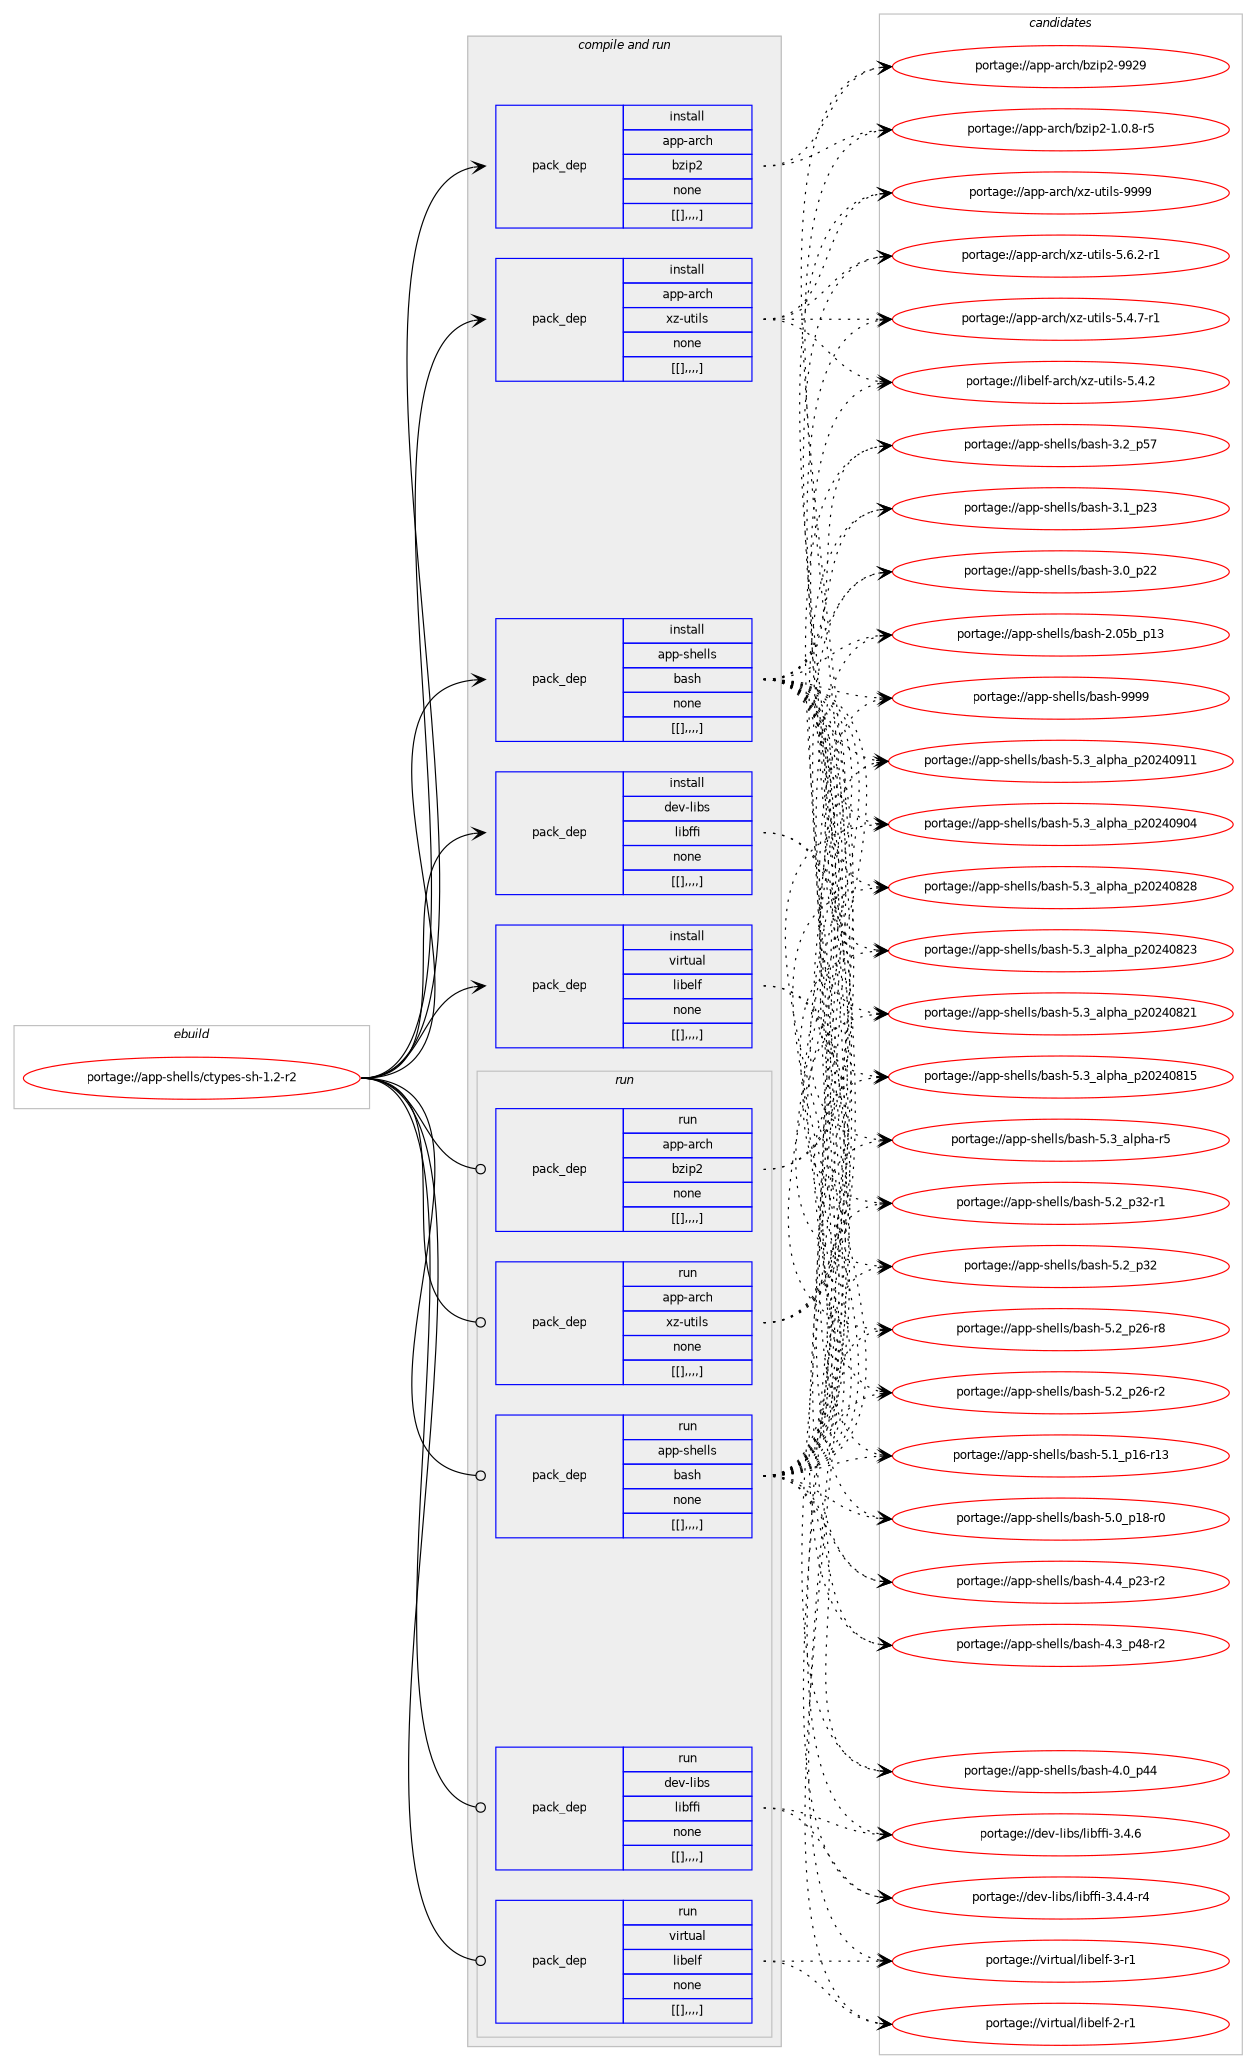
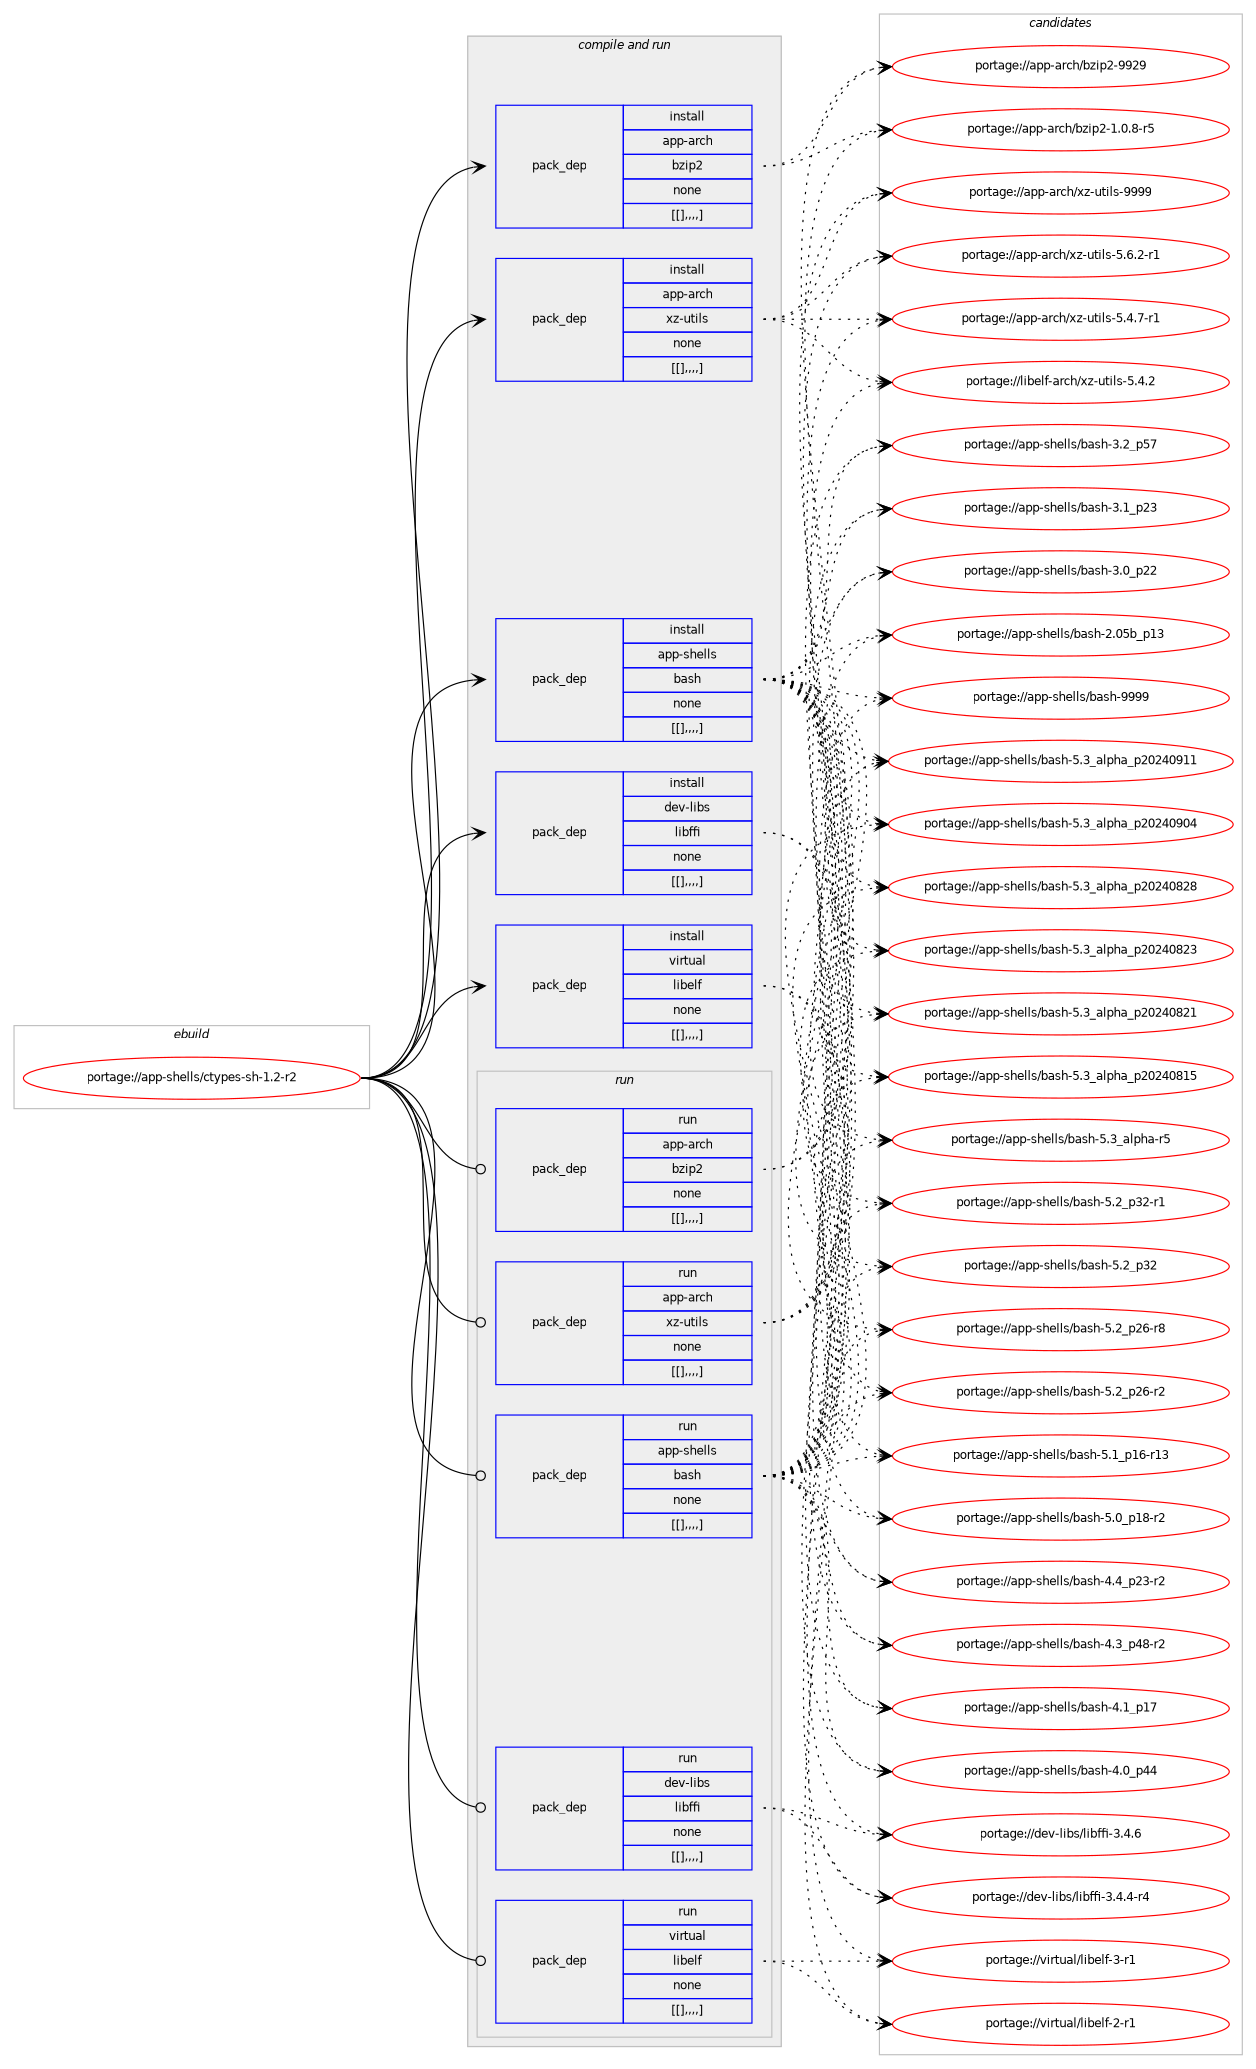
node "portage://app-shells/bash-5.0_p18-r0": label "portage://app-shells/bash-5.0_p18-r0" -> "portage://app-shells/bash-5.0_p18-r2"
node "portage://app-shells/bash-4.1_p17": added
